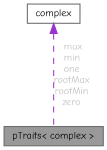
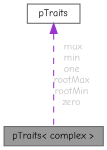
node "complex": label "complex" -> "pTraits"
